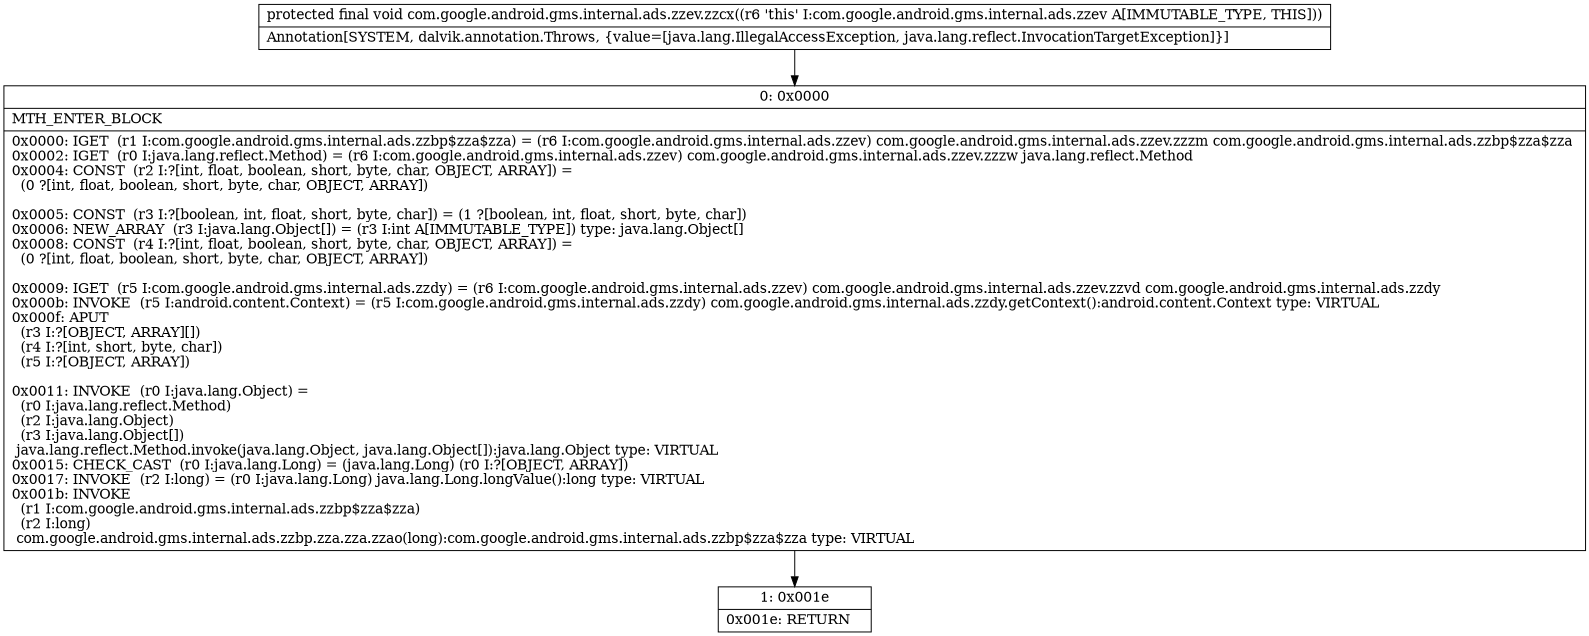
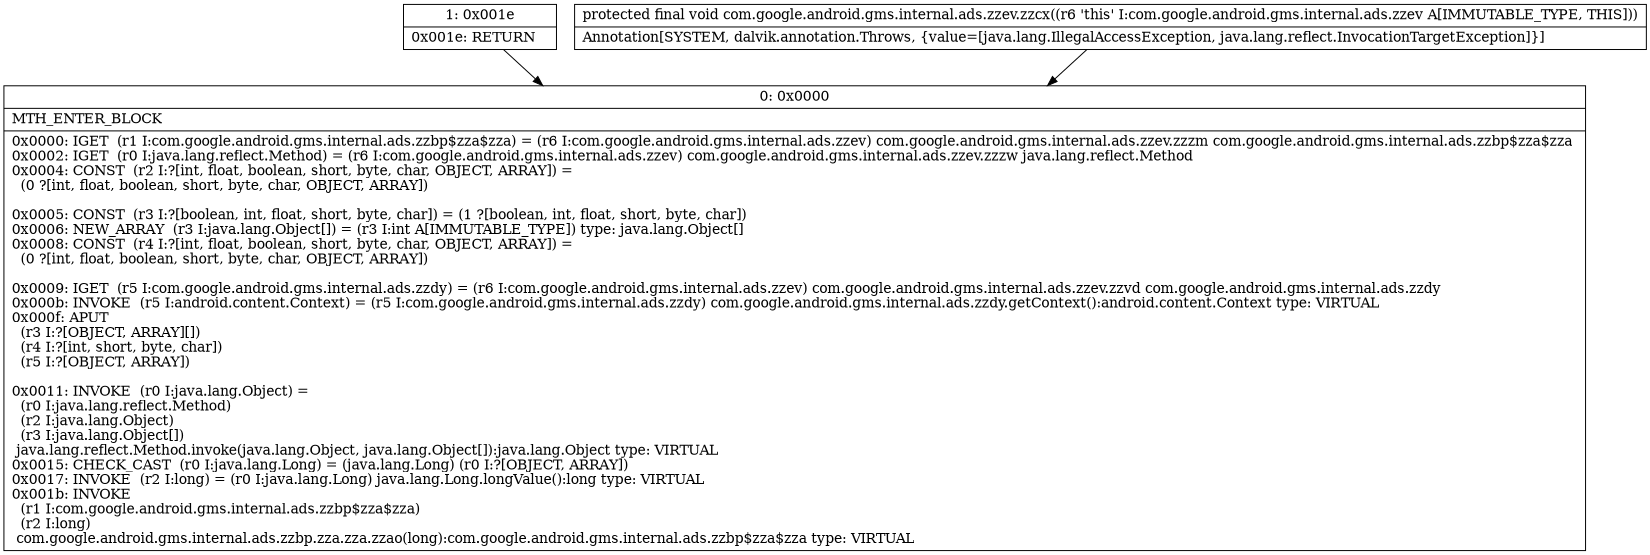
edge "0: 0x0000" -> "1: 0x001e": reversed
